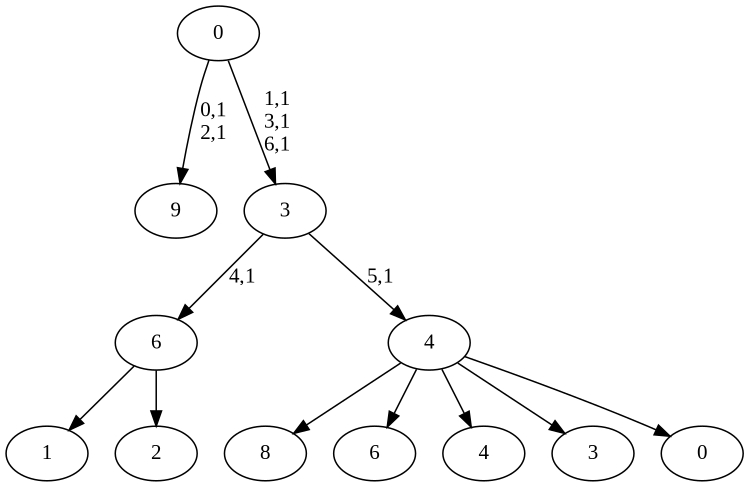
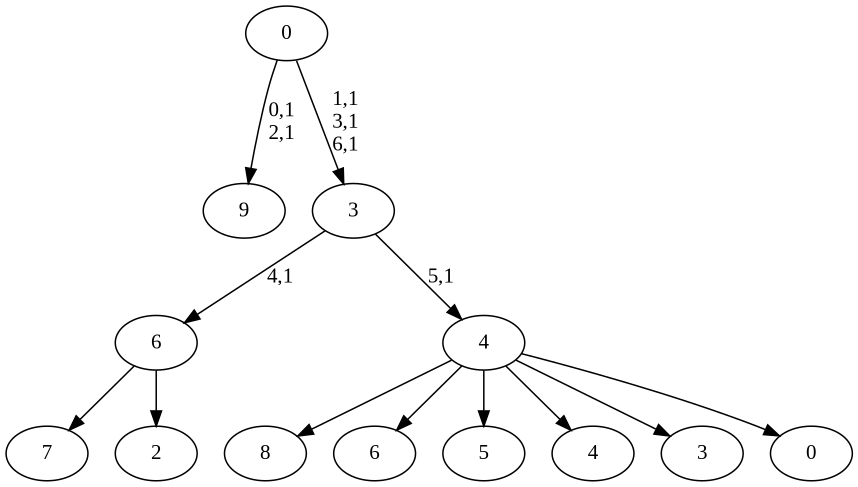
node "1": label "1" -> "7"
node "5": added
